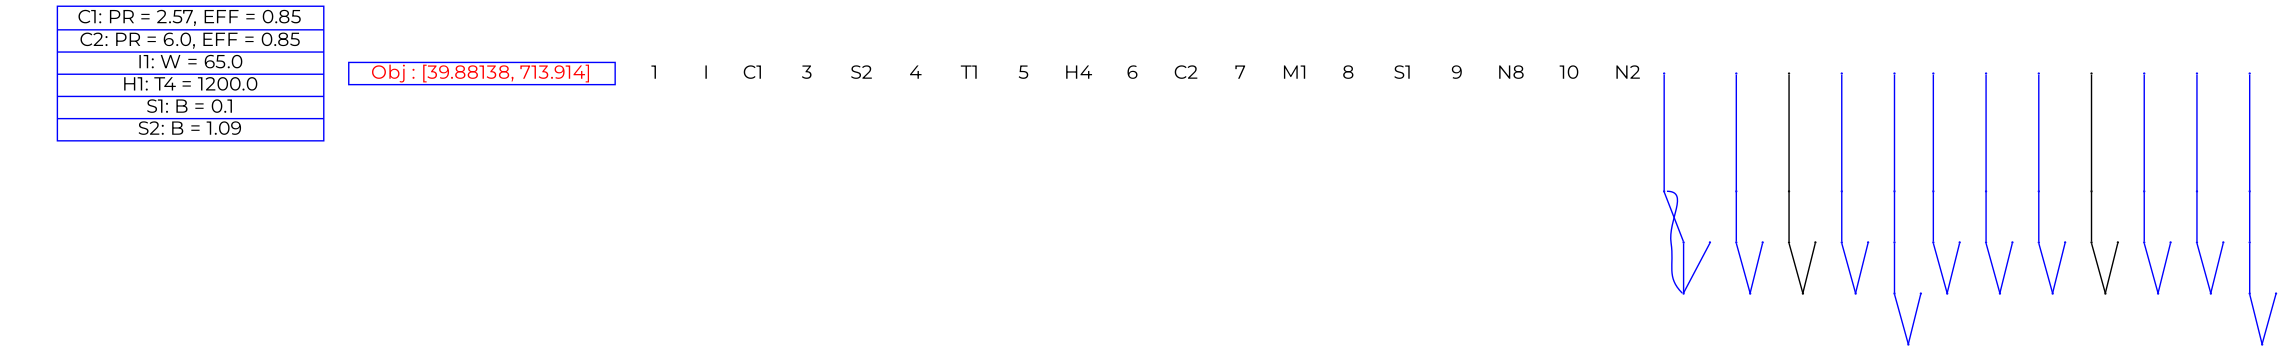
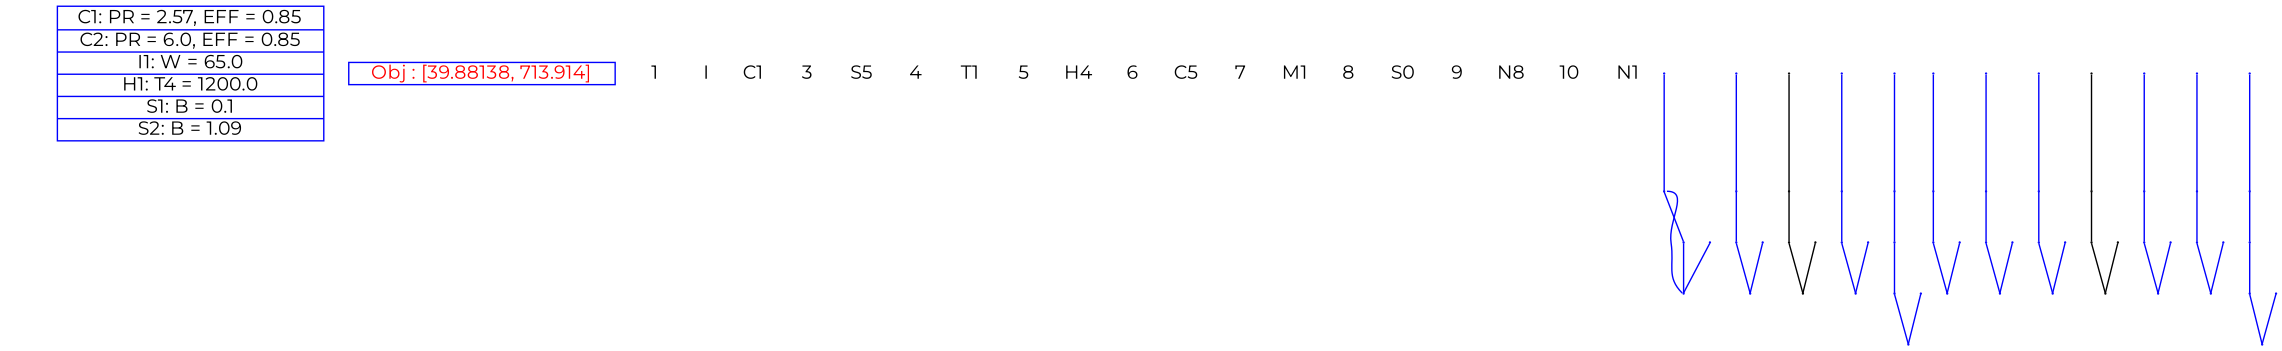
node "S2": label "S2" -> "S5"
node "C2": label "C2" -> "C5"
node "S1": label "S1" -> "S0"
node "N2": label "N2" -> "N1"
